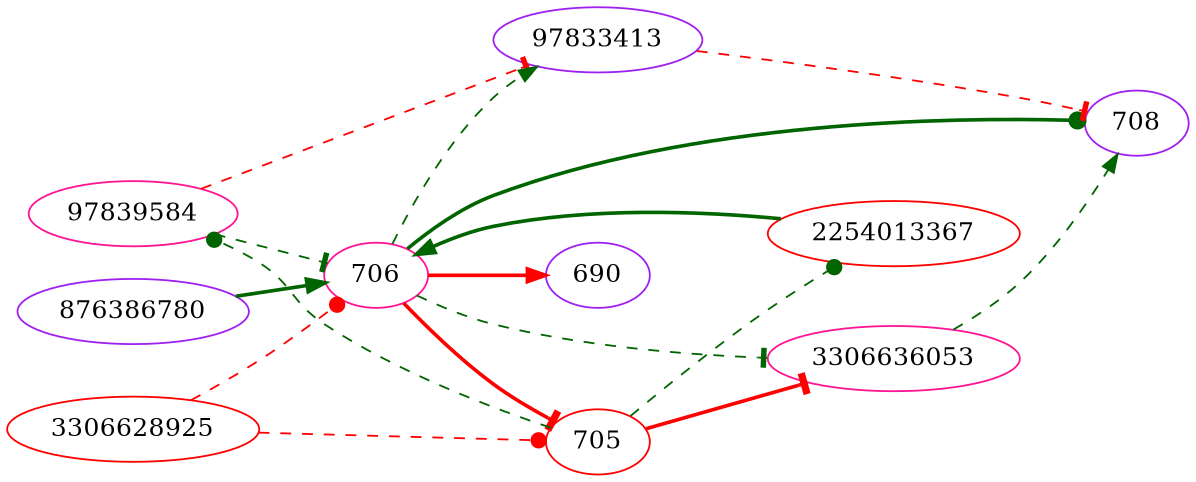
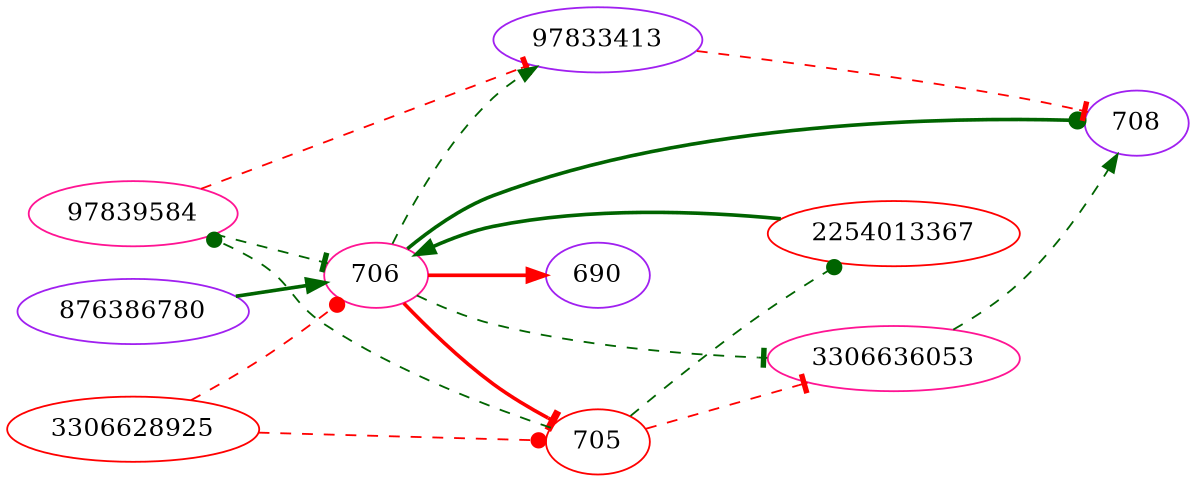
edge "705" -> "3306636053": style bold -> dashed
